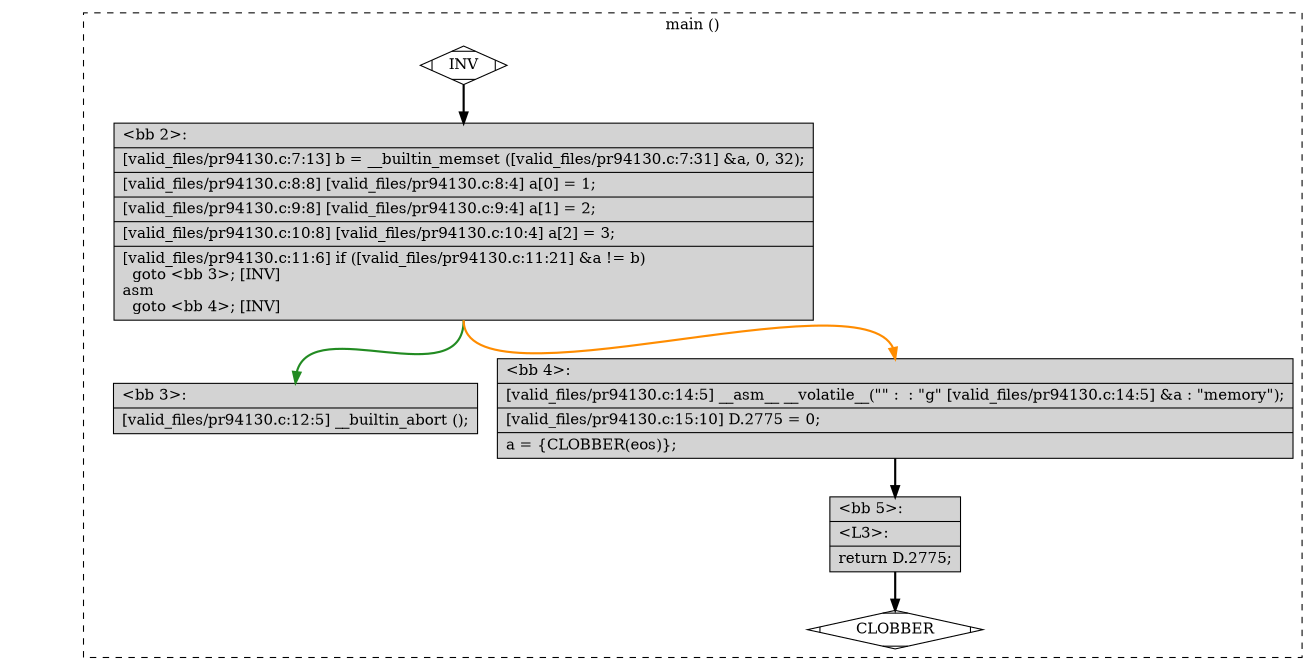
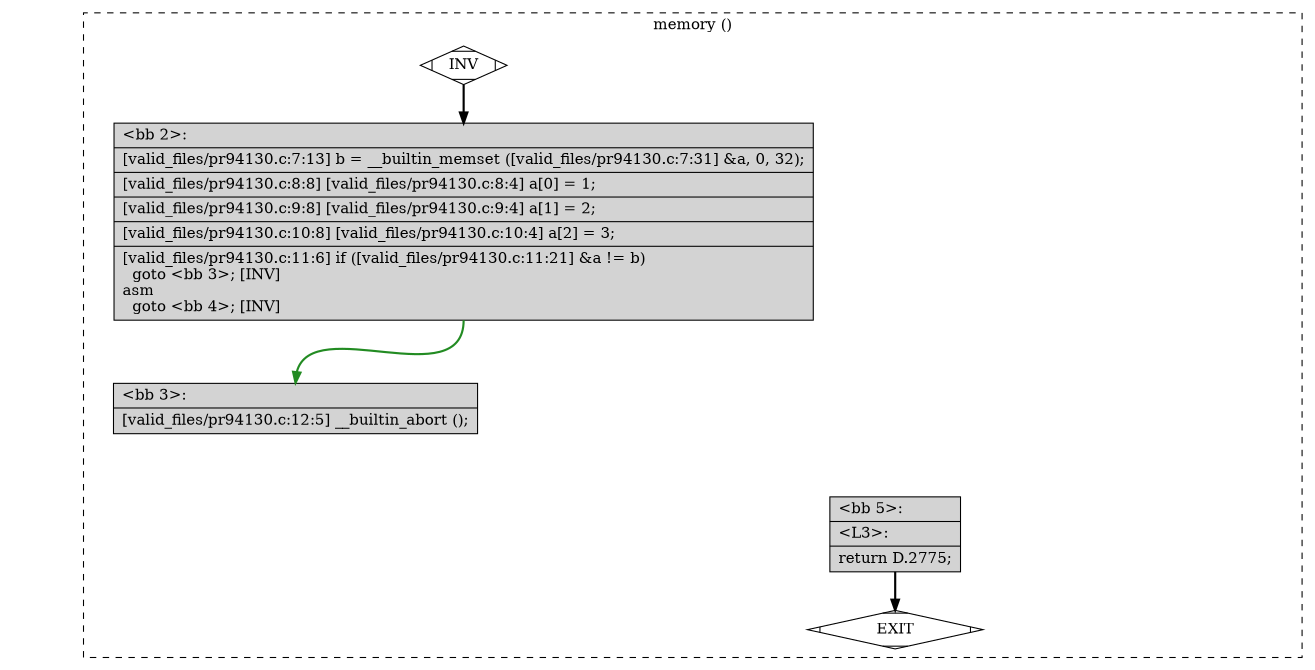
cluster "main ()": label "main ()" -> "memory ()"
node "<bb 4>:": removed
node "CLOBBER": label "CLOBBER" -> "EXIT"
